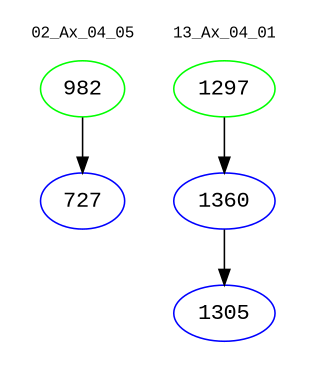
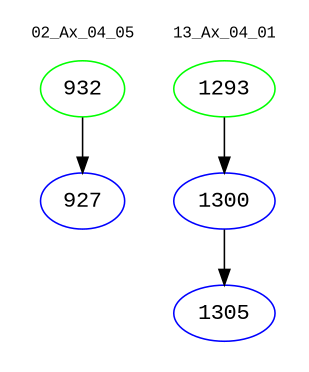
node "982": label "982" -> "932"
node "1297": label "1297" -> "1293"
node "727": label "727" -> "927"
node "1360": label "1360" -> "1300"
